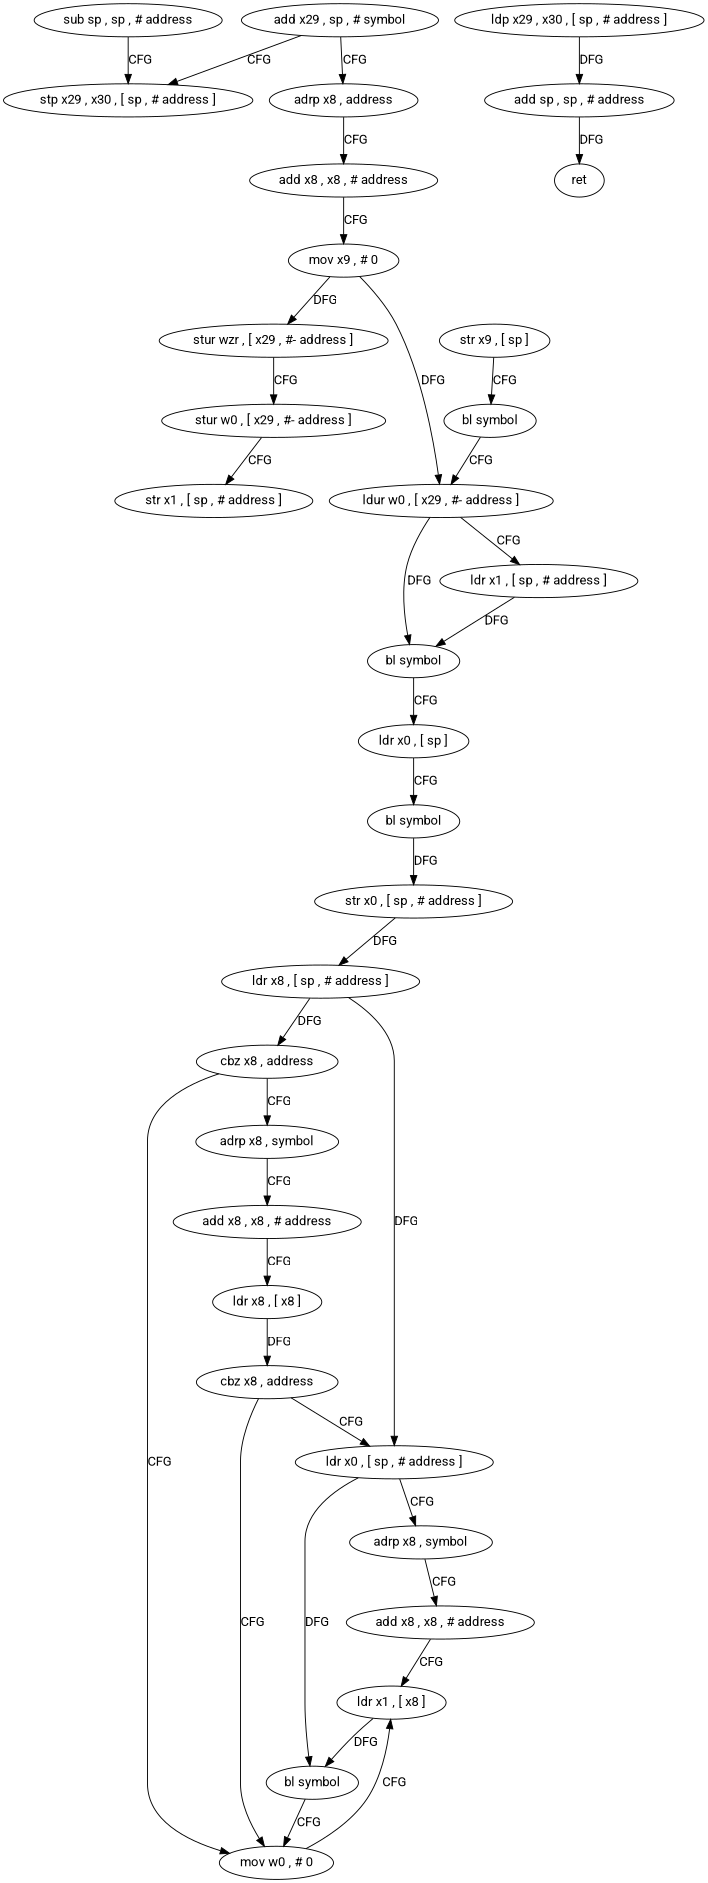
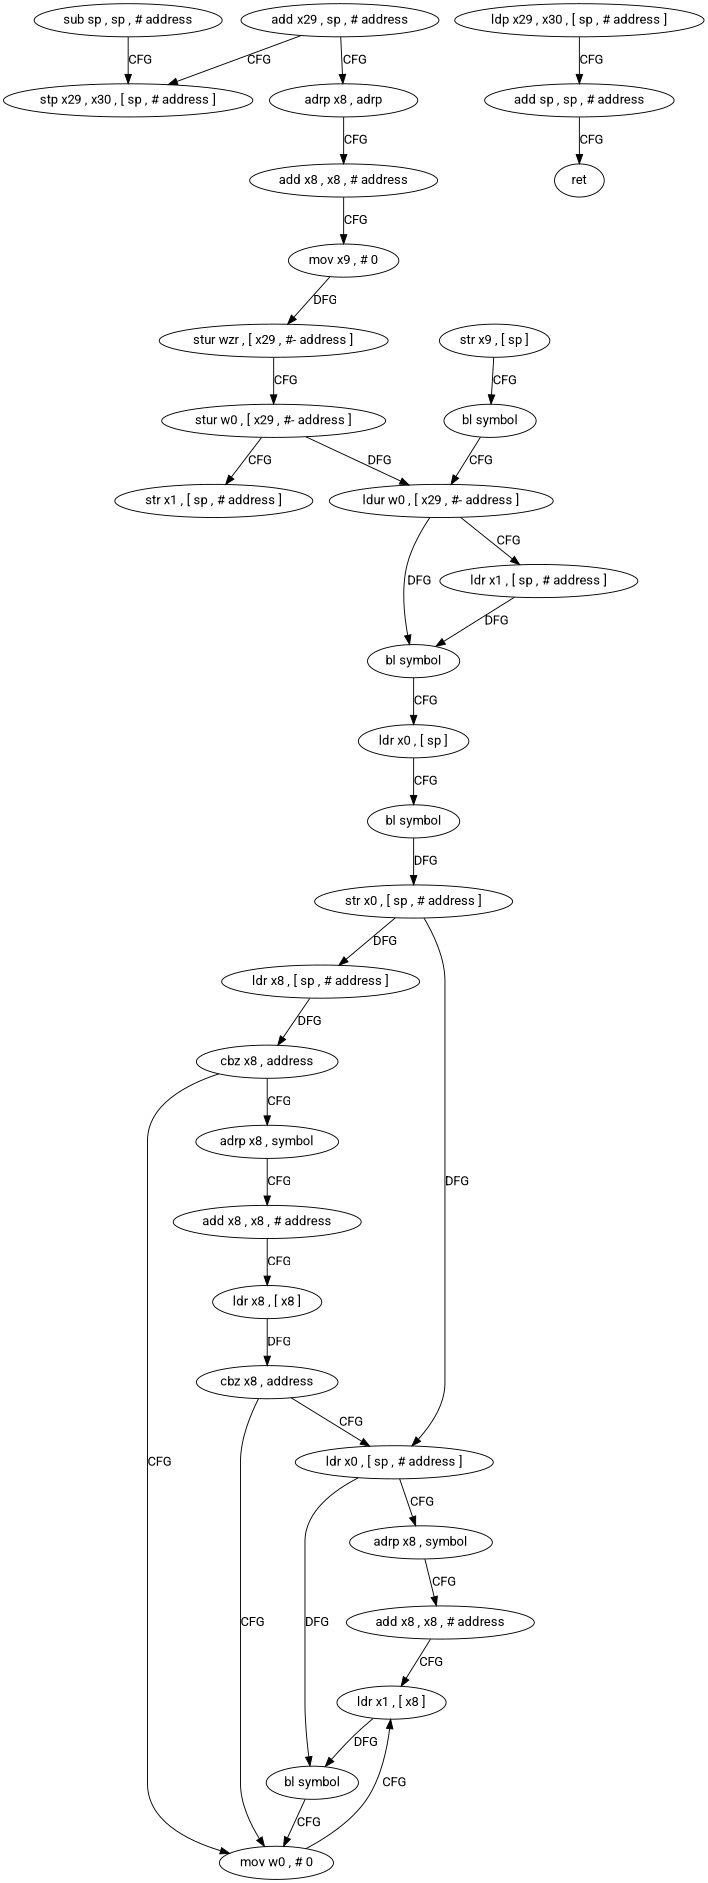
node "add x29 , sp , # symbol": label "add x29 , sp , # symbol" -> "add x29 , sp , # address"
edge "ldp x29 , x30 , [ sp , # address ]" -> "add sp , sp , # address": label "DFG" -> "CFG"
node "adrp x8 , address": label "adrp x8 , address" -> "adrp x8 , adrp"
edge "add sp , sp , # address" -> "ret": label "DFG" -> "CFG"
edge "mov x9 , # 0" -> "ldur w0 , [ x29 , #- address ]": now "stur w0 , [ x29 , #- address ]" -> "ldur w0 , [ x29 , #- address ]"
edge "ldr x8 , [ sp , # address ]" -> "ldr x0 , [ sp , # address ]": now "str x0 , [ sp , # address ]" -> "ldr x0 , [ sp , # address ]"
